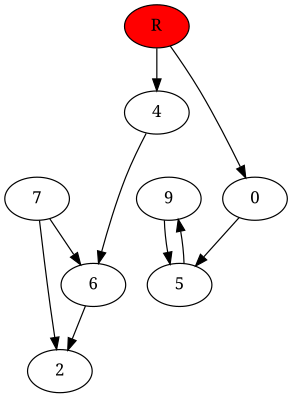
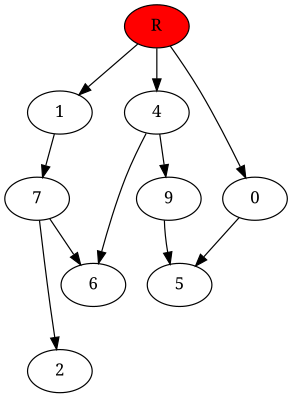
node "1": added
edge "5" -> "9": now "4" -> "9"
edge "6" -> "2": removed
